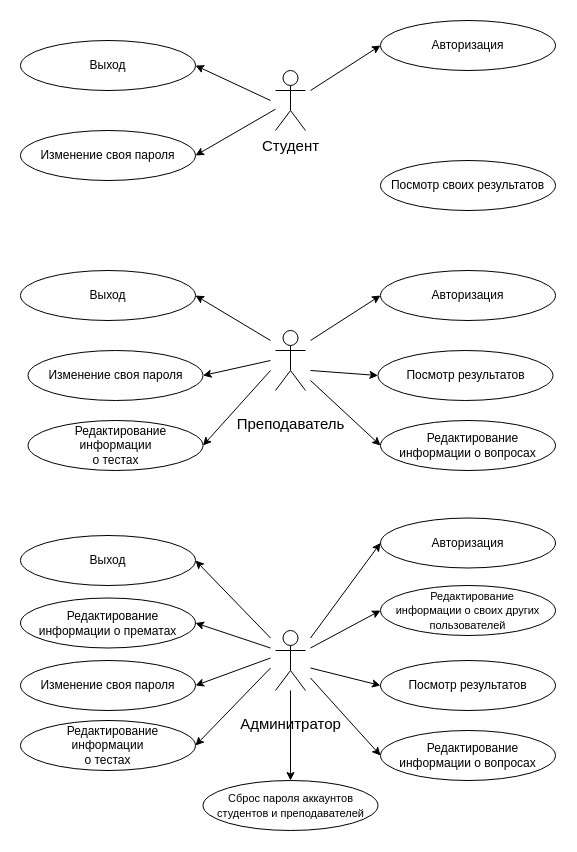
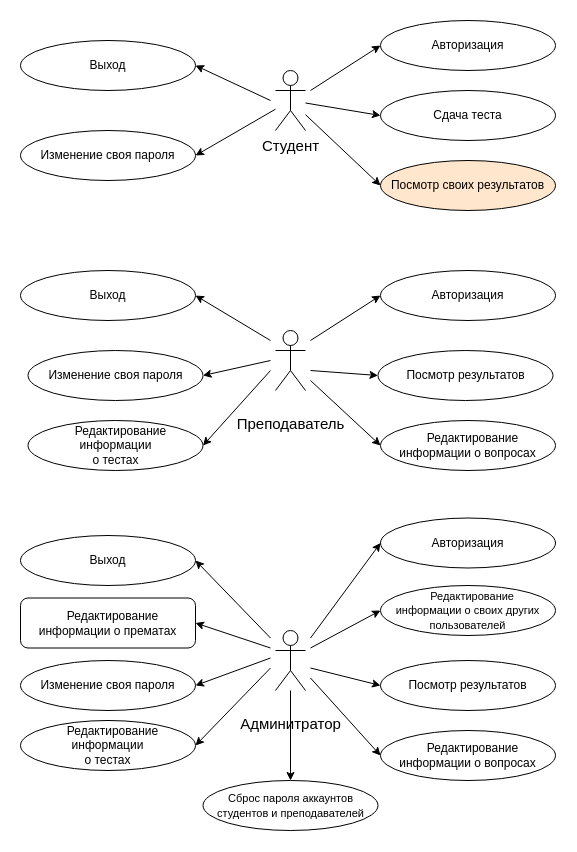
edge "Студент" -> "Сдача теста": added
node "Сдача теста": added
edge "Студент" -> "Посмотр своих результатов": added
node "Посмотр своих результатов": fillcolor #ffffff -> #ffe6cc
node "Редактирование информации о прематах": shape ellipse -> rounded rectangle
